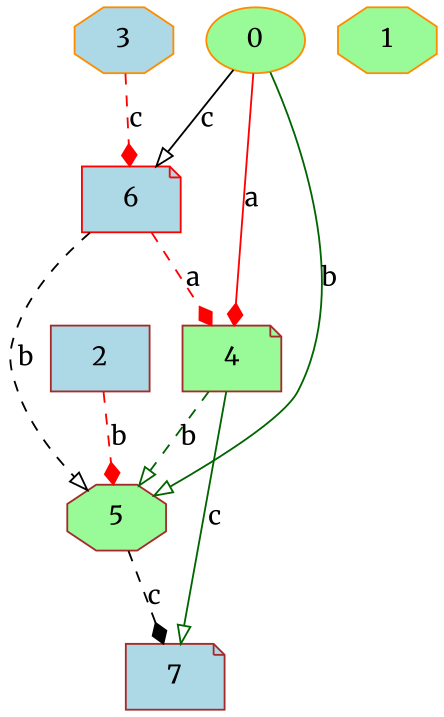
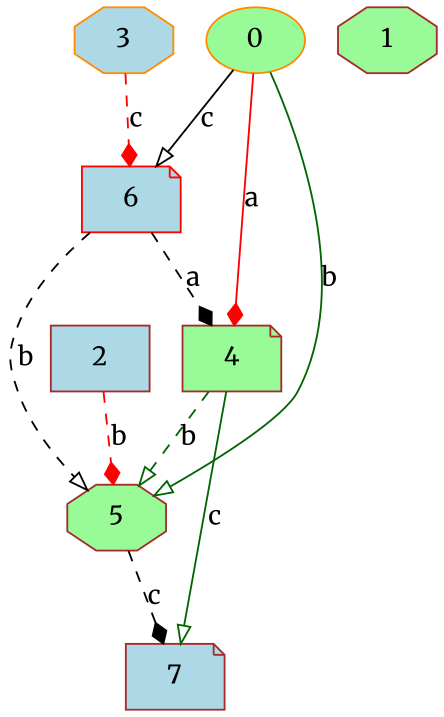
node "1": color darkorange -> brown
edge "6" -> "4": color red -> black
